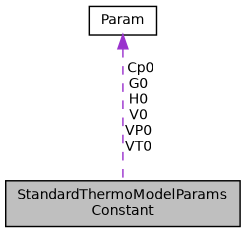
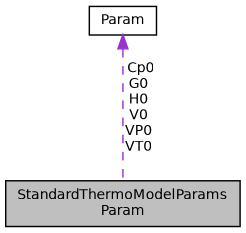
node "StandardThermoModelParams Constant": label "StandardThermoModelParams Constant" -> "StandardThermoModelParams Param"
